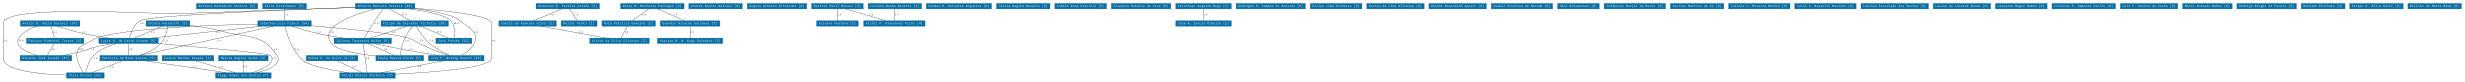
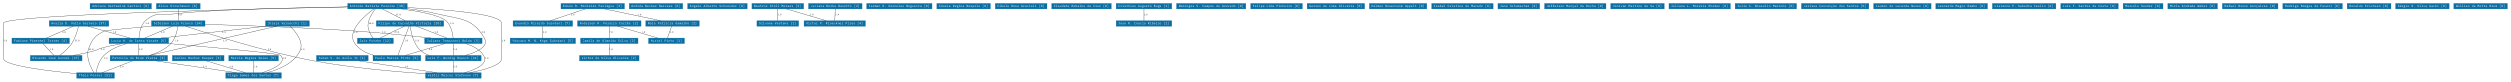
node "Marcelo Sander [0]": added
node "Rafael Bruno Gonçalves [0]": added
edge "Nola Patrícia Gamalho [2]" -- "Victor da Silva Oliveira [2]": now "Nola Patrícia Gamalho [2]" -- "Muriel Pinto [1]"
edge "Jeferson Luis Franco [54]" -- "Luiz F. Wurdig Roesch [11]": removed, label "1.0"
